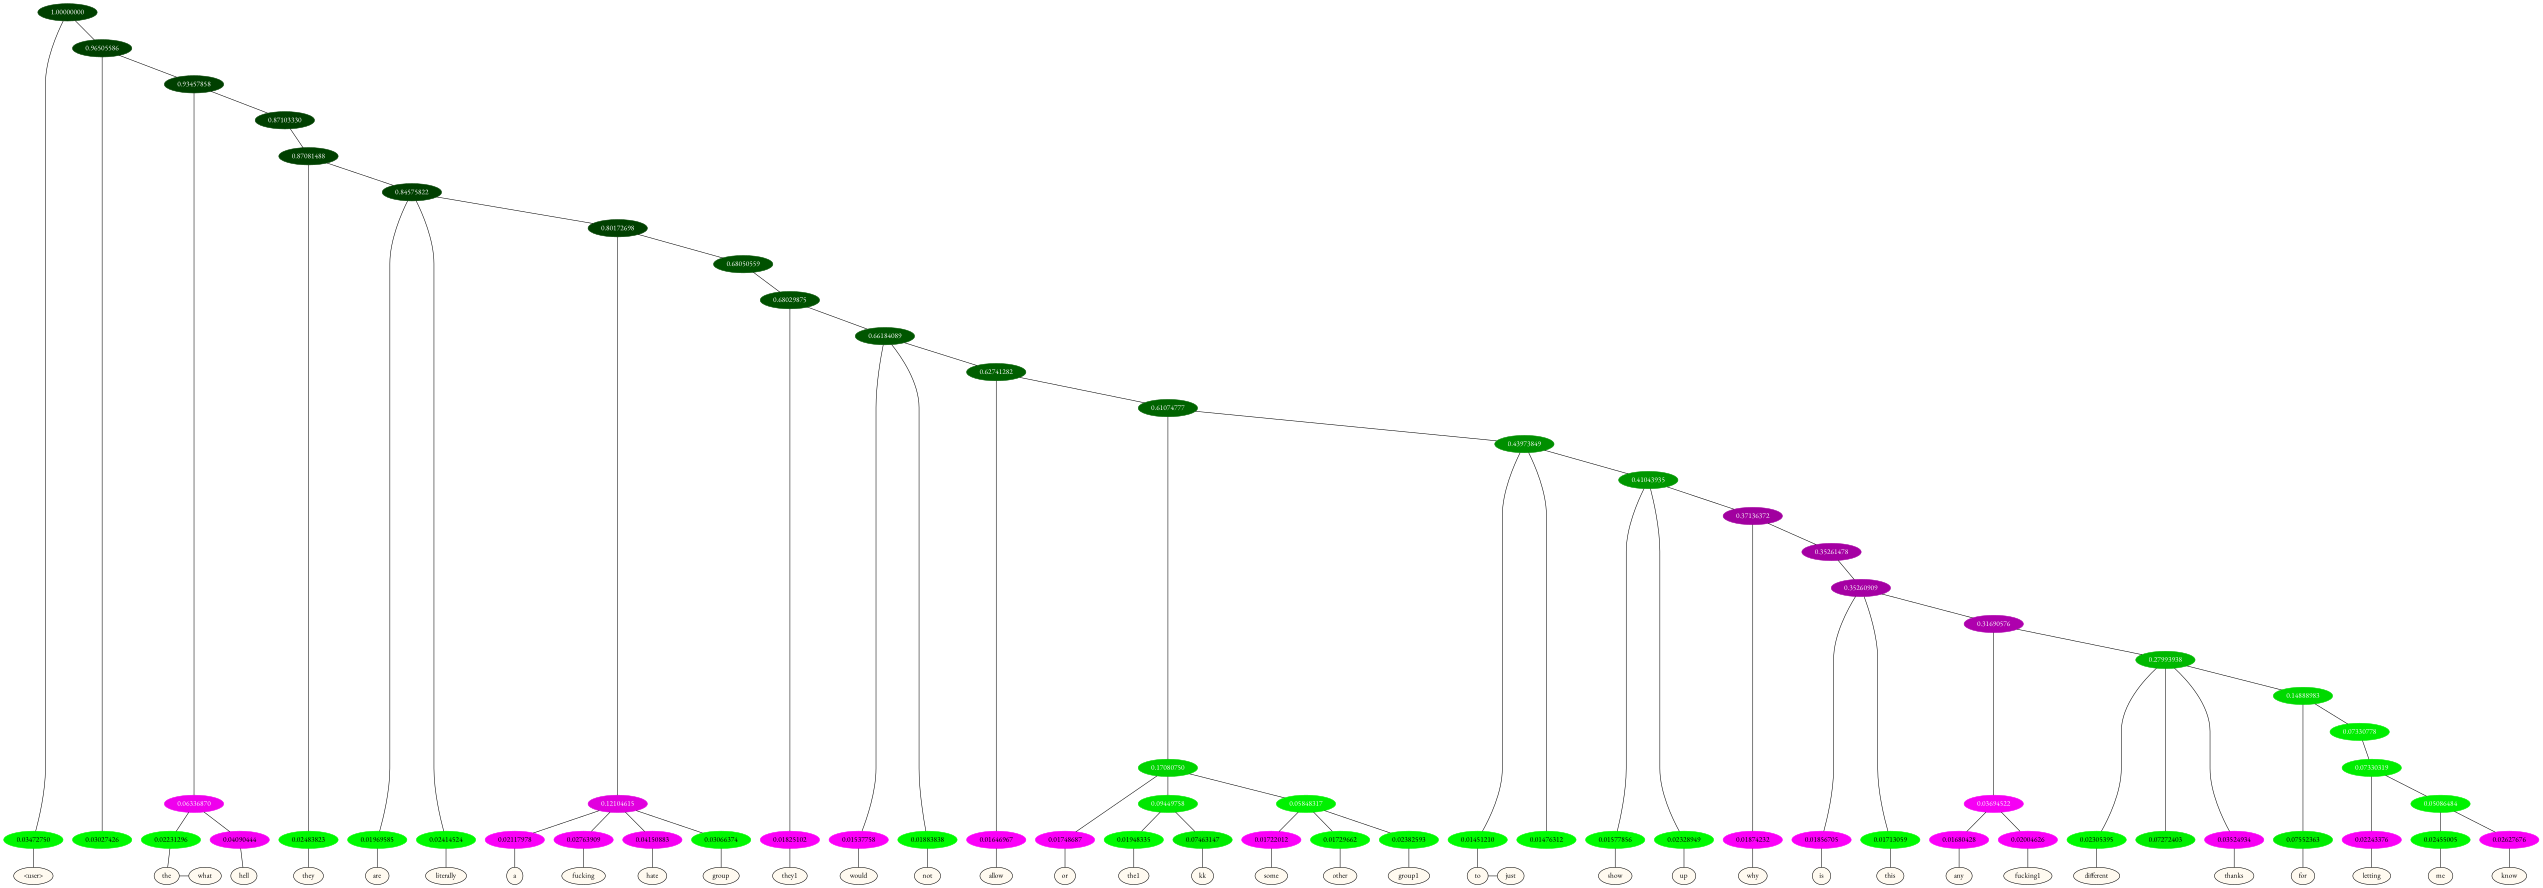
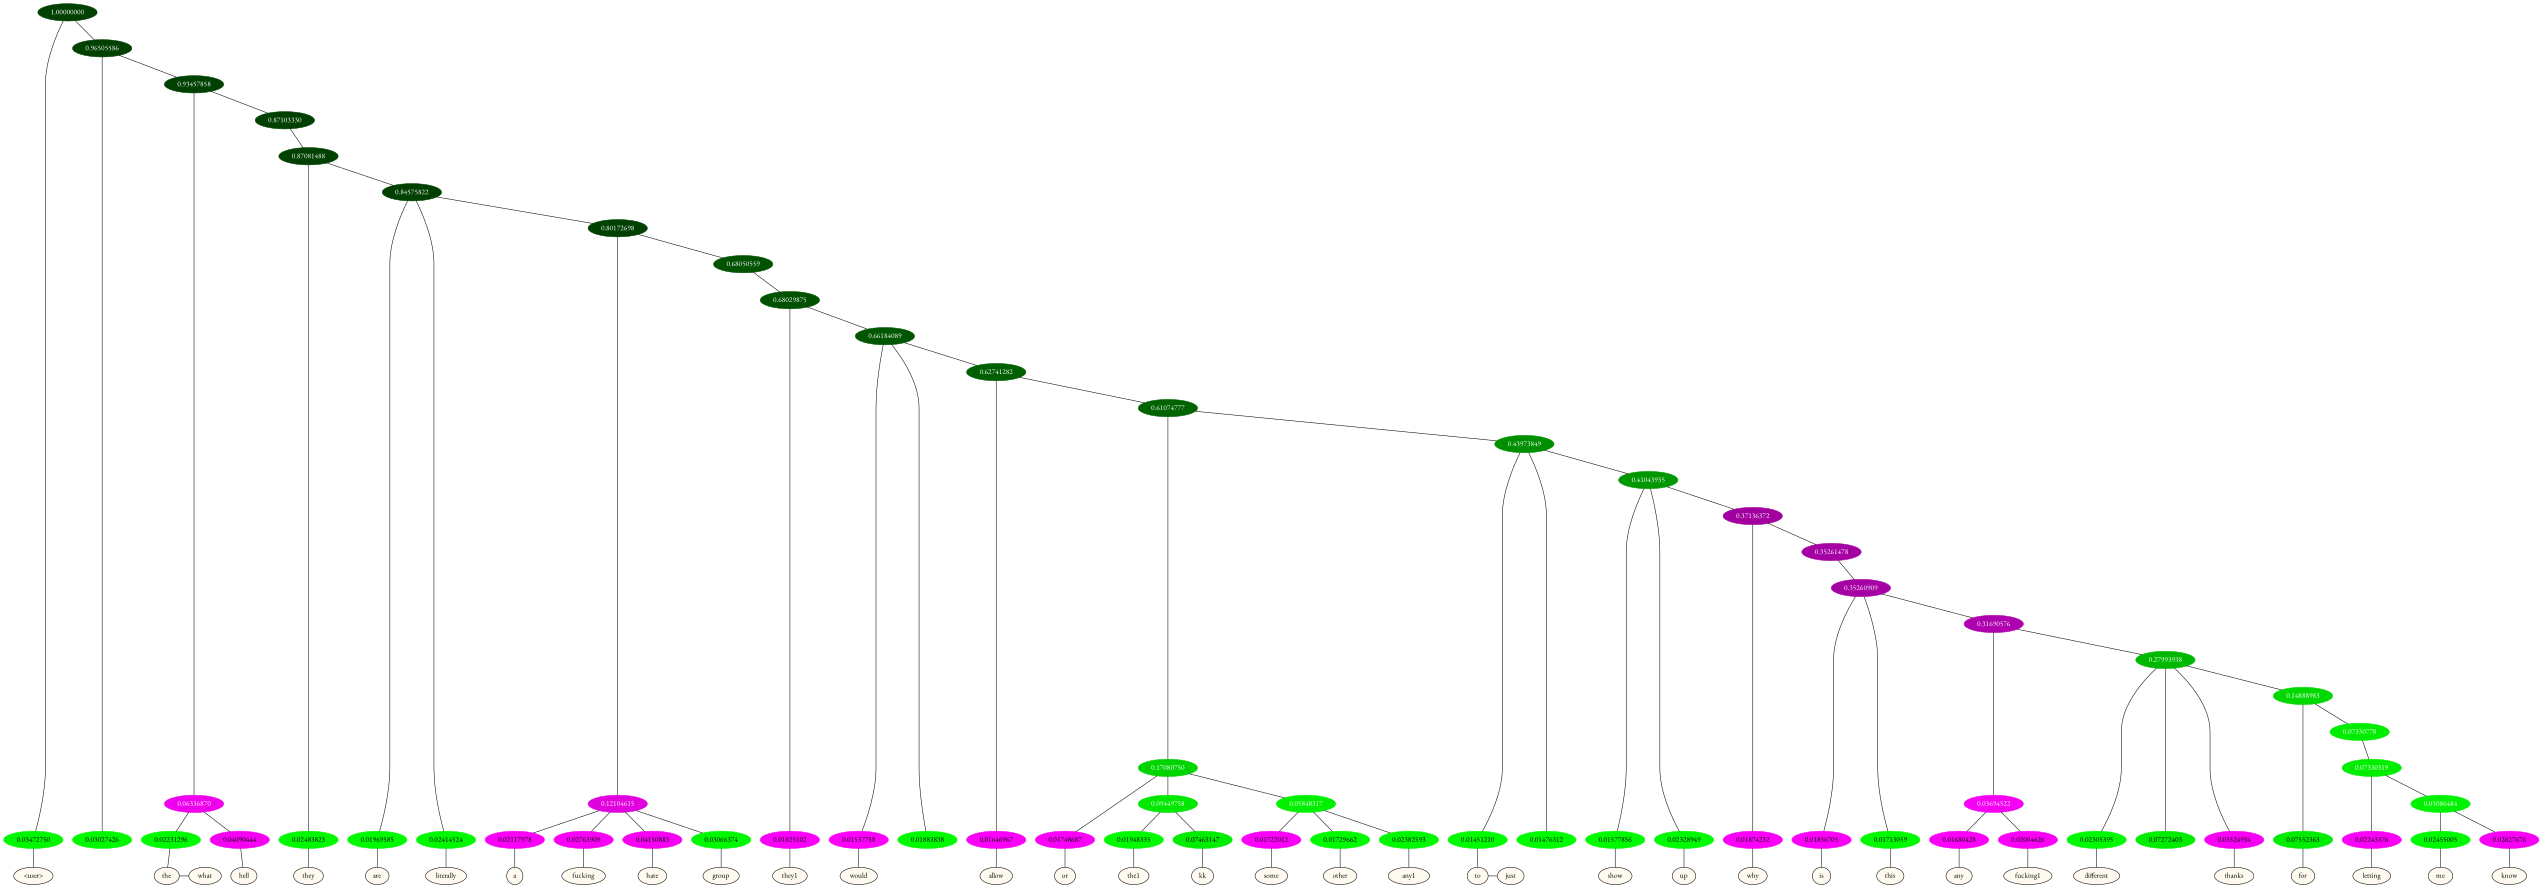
node "not": removed
node "group1": label "group1" -> "any1"
